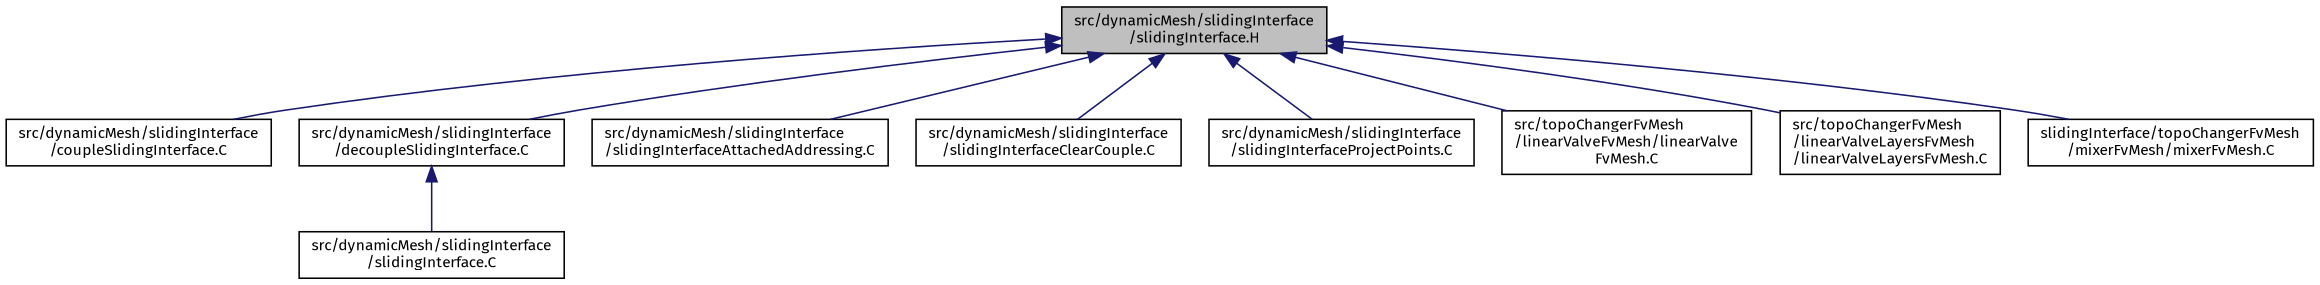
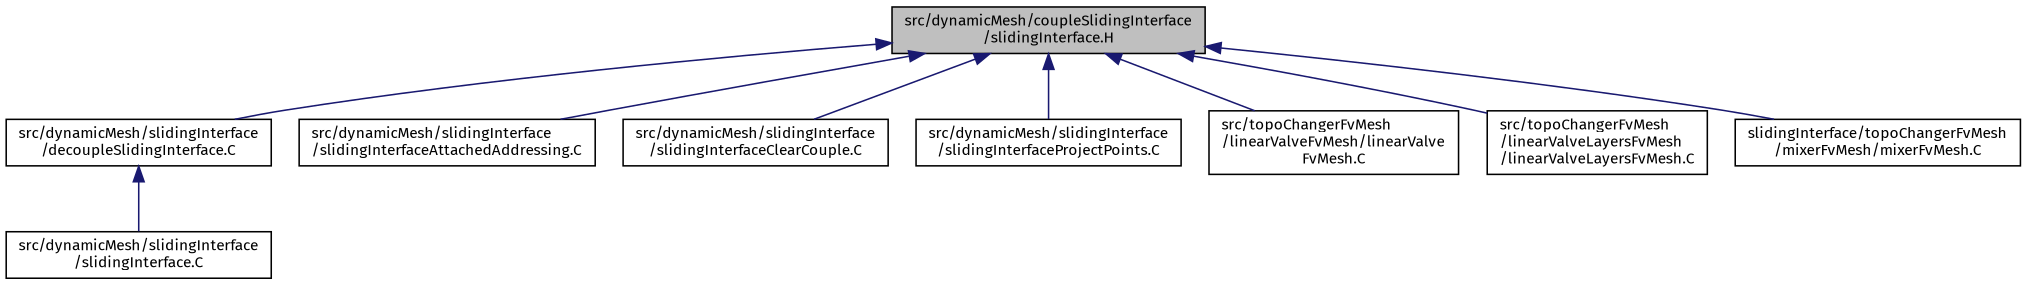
node "src/dynamicMesh/slidingInterface /slidingInterface.H": label "src/dynamicMesh/slidingInterface /slidingInterface.H" -> "src/dynamicMesh/coupleSlidingInterface /slidingInterface.H"
node "src/dynamicMesh/slidingInterface /coupleSlidingInterface.C": removed
